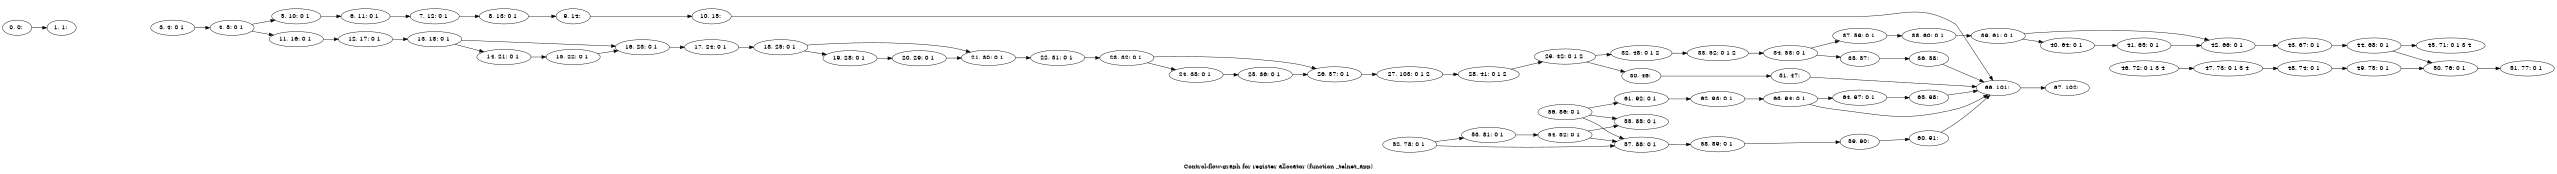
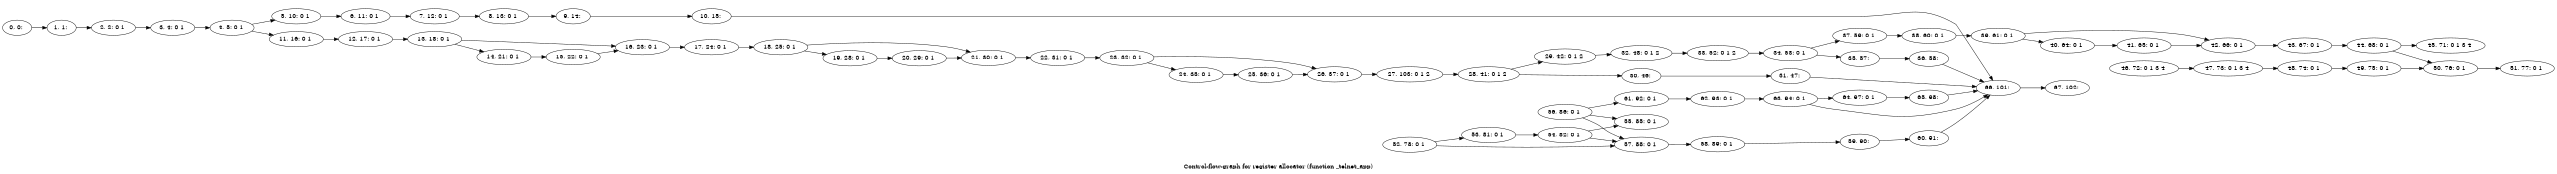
node "2, 2: 0 1": added
edge "29, 42: 0 1 2" -> "30, 46:": now "28, 41: 0 1 2" -> "30, 46:"
